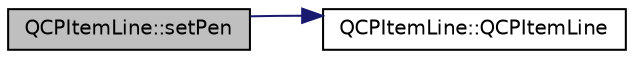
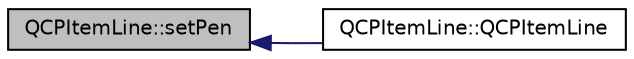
edge "QCPItemLine::setPen" -> "QCPItemLine::QCPItemLine": reversed
